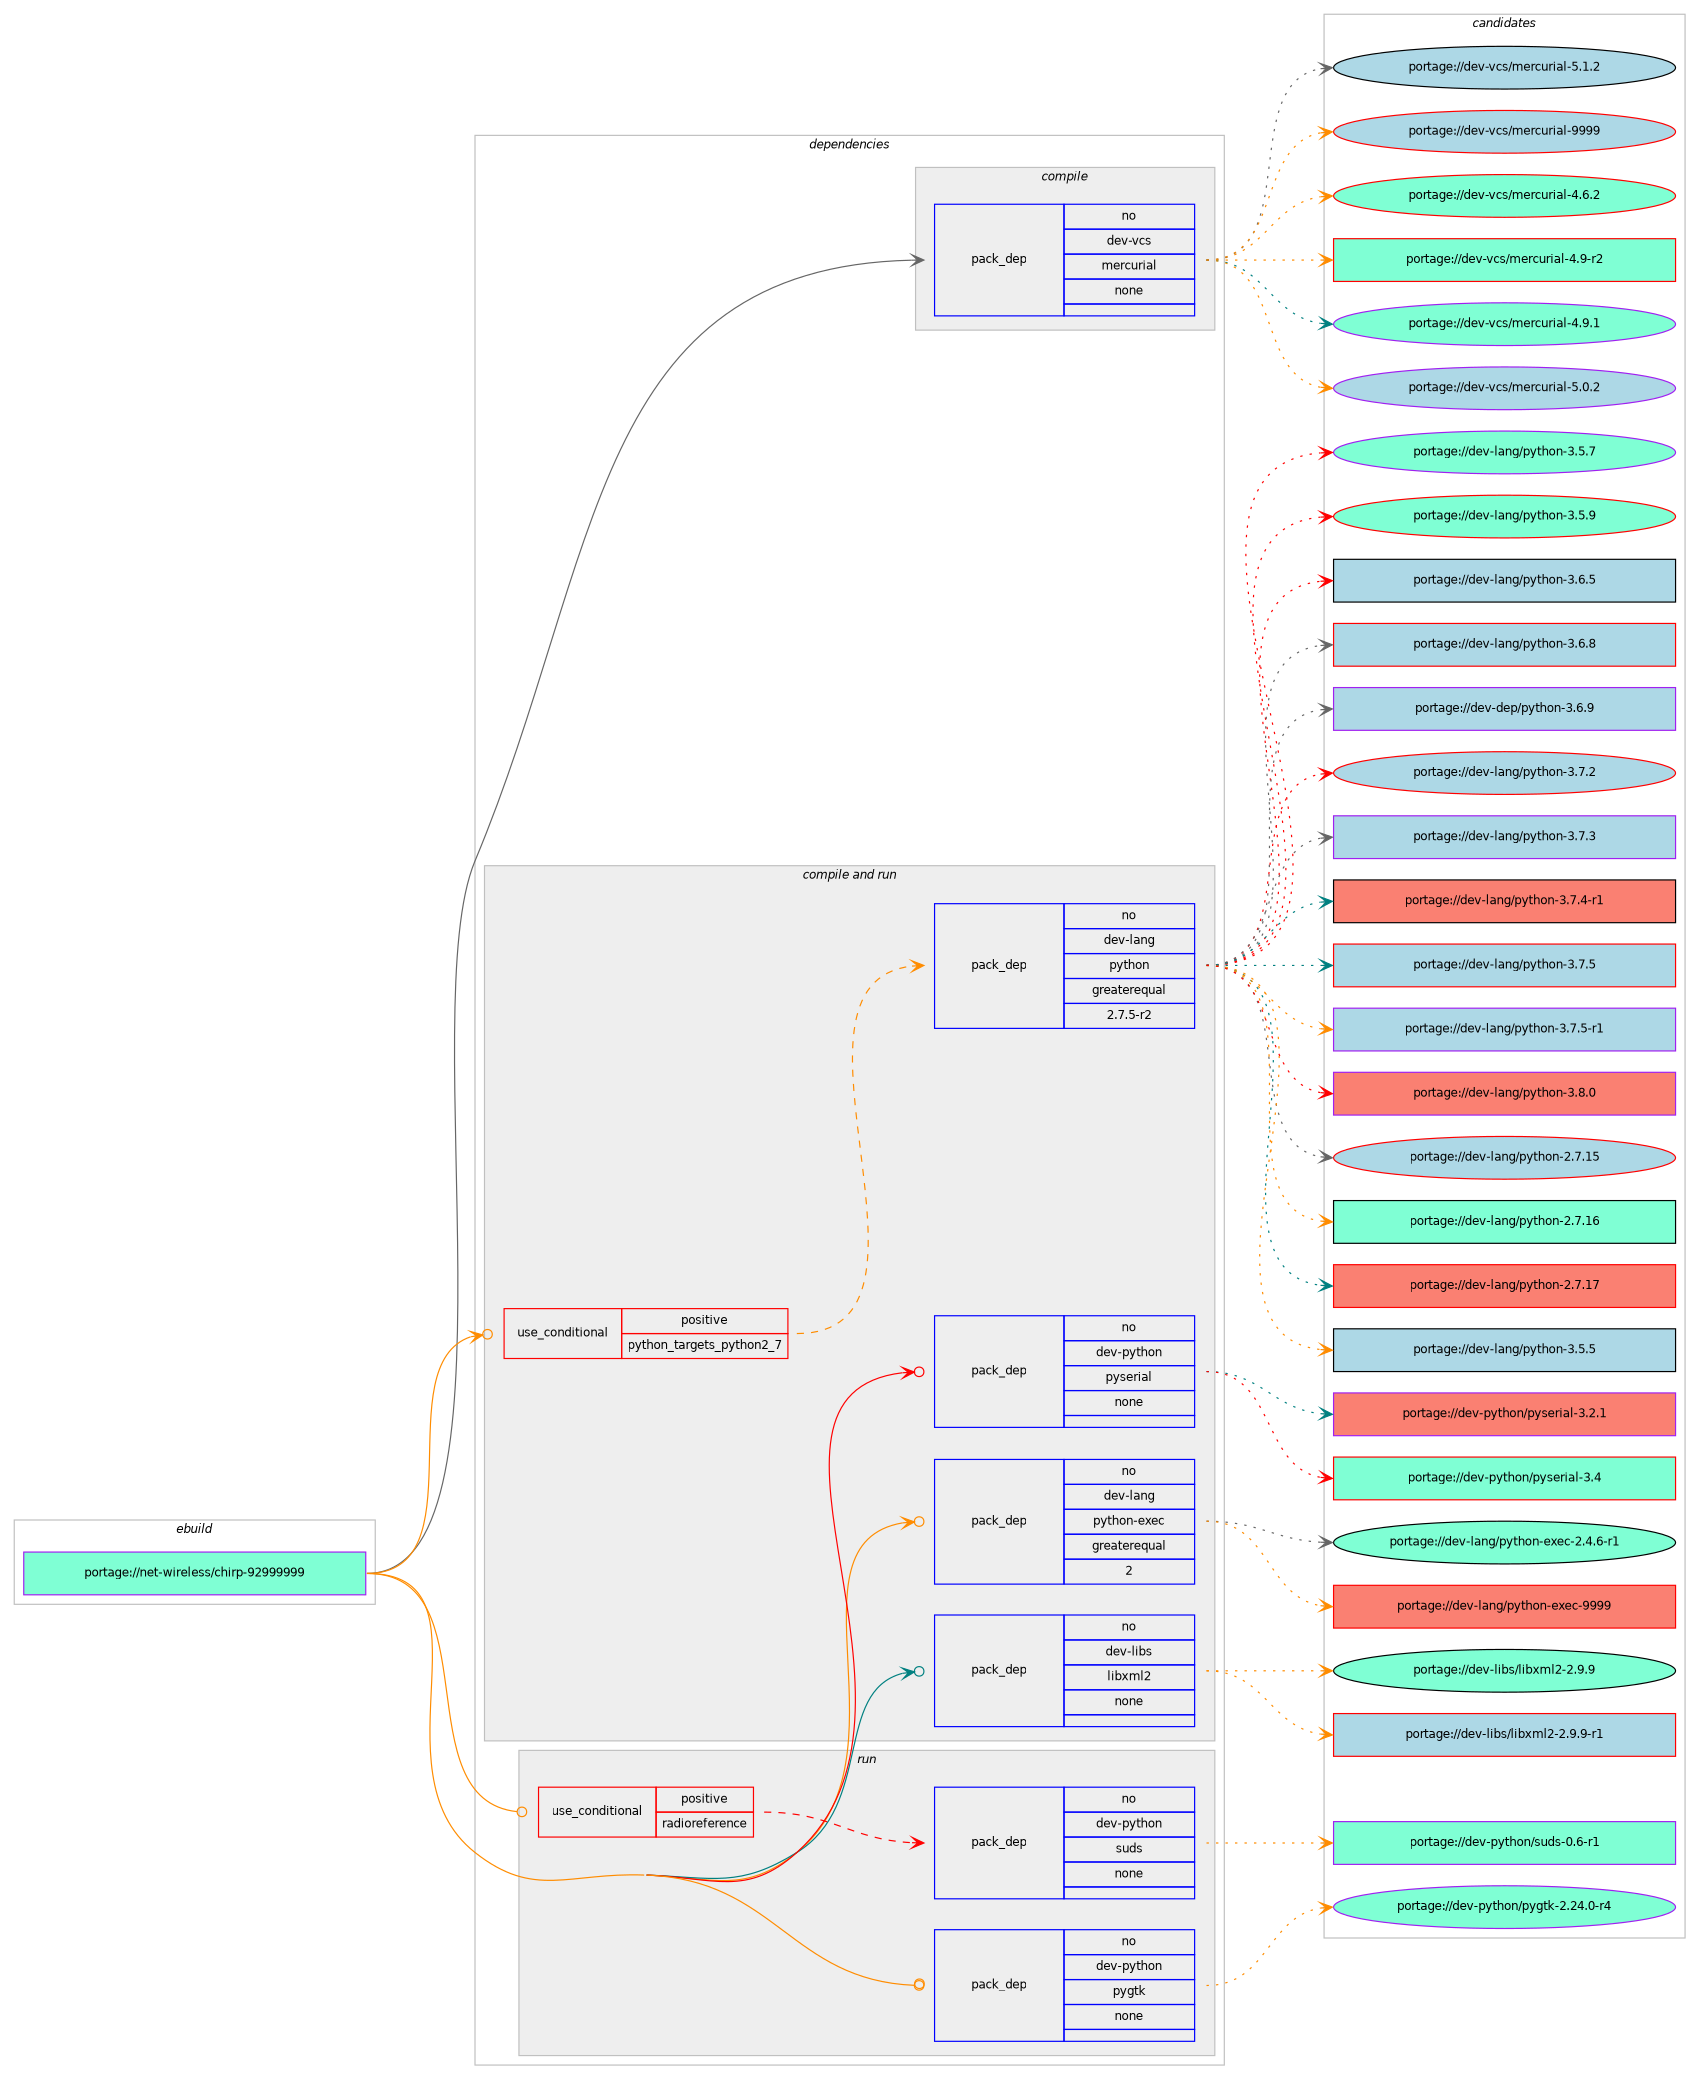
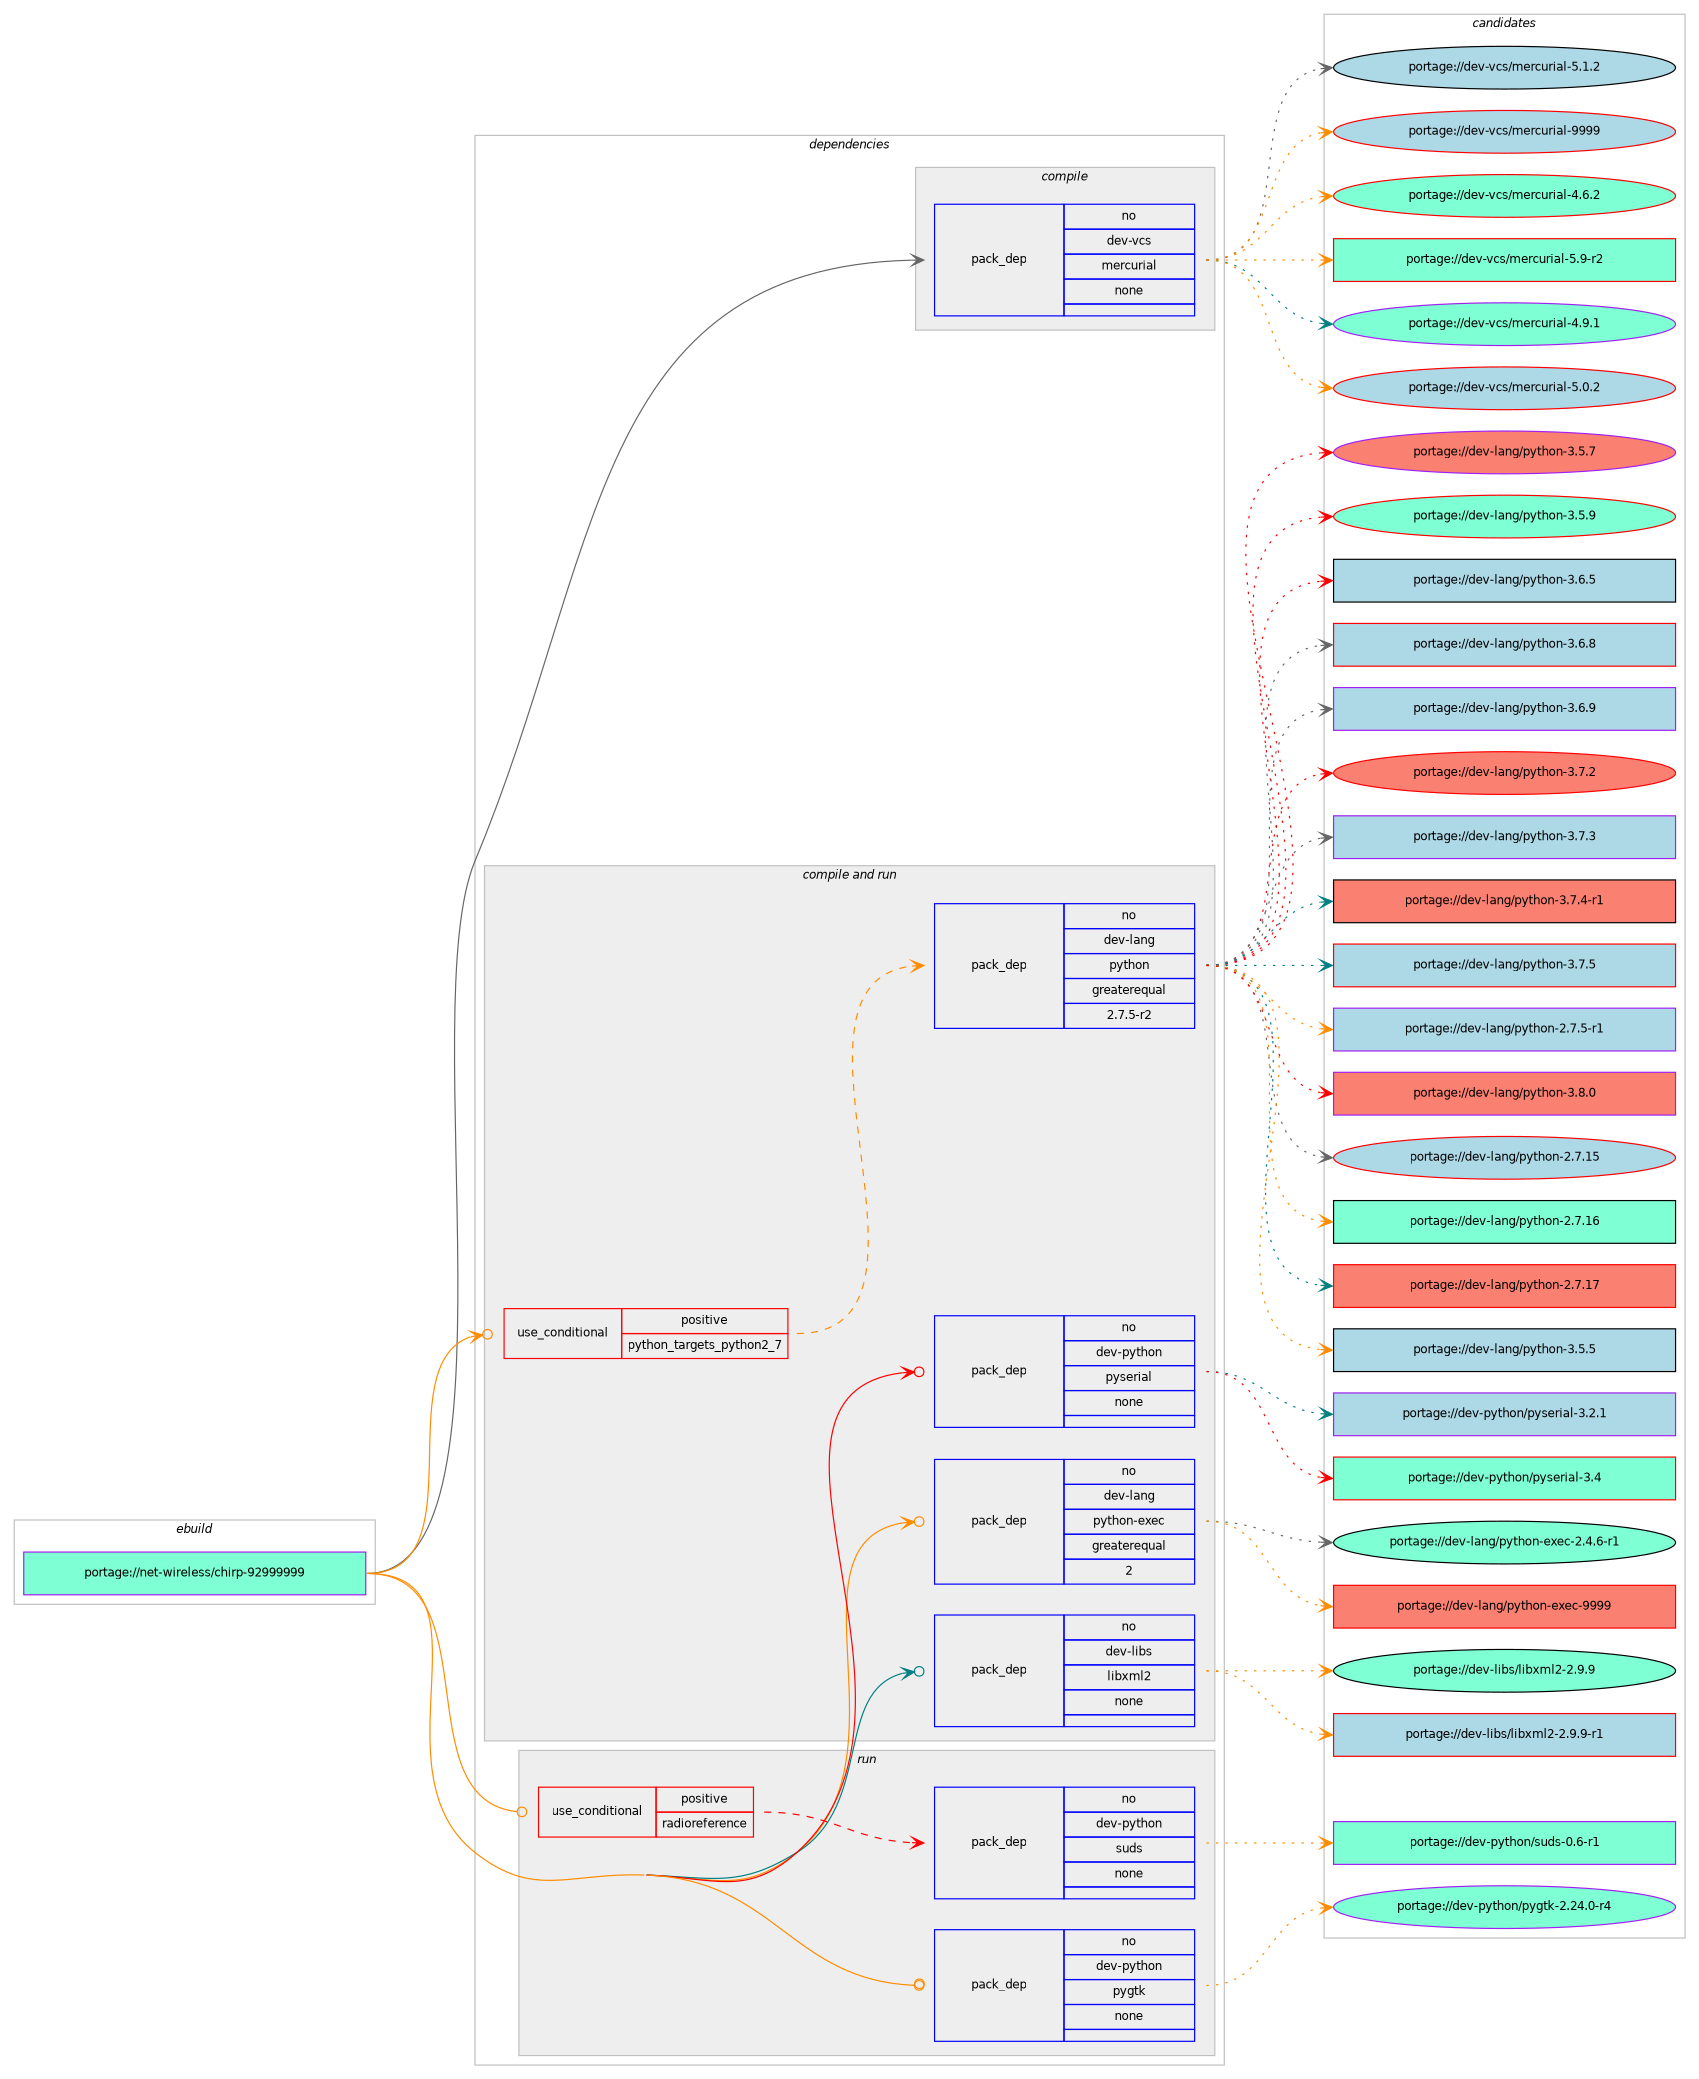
node "portage://dev-vcs/mercurial-4.9-r2": label "portage://dev-vcs/mercurial-4.9-r2" -> "portage://dev-vcs/mercurial-5.9-r2"
node "portage://dev-vcs/mercurial-5.0.2": color purple -> red
node "portage://dev-lang/python-3.5.7": fillcolor aquamarine -> salmon
node "portage://dev-dep/python-3.6.9": label "portage://dev-dep/python-3.6.9" -> "portage://dev-lang/python-3.6.9"
node "portage://dev-lang/python-3.7.2": fillcolor lightblue -> salmon
node "portage://dev-lang/python-3.7.5-r1": label "portage://dev-lang/python-3.7.5-r1" -> "portage://dev-lang/python-2.7.5-r1"
node "portage://dev-python/pyserial-3.2.1": fillcolor salmon -> lightblue
